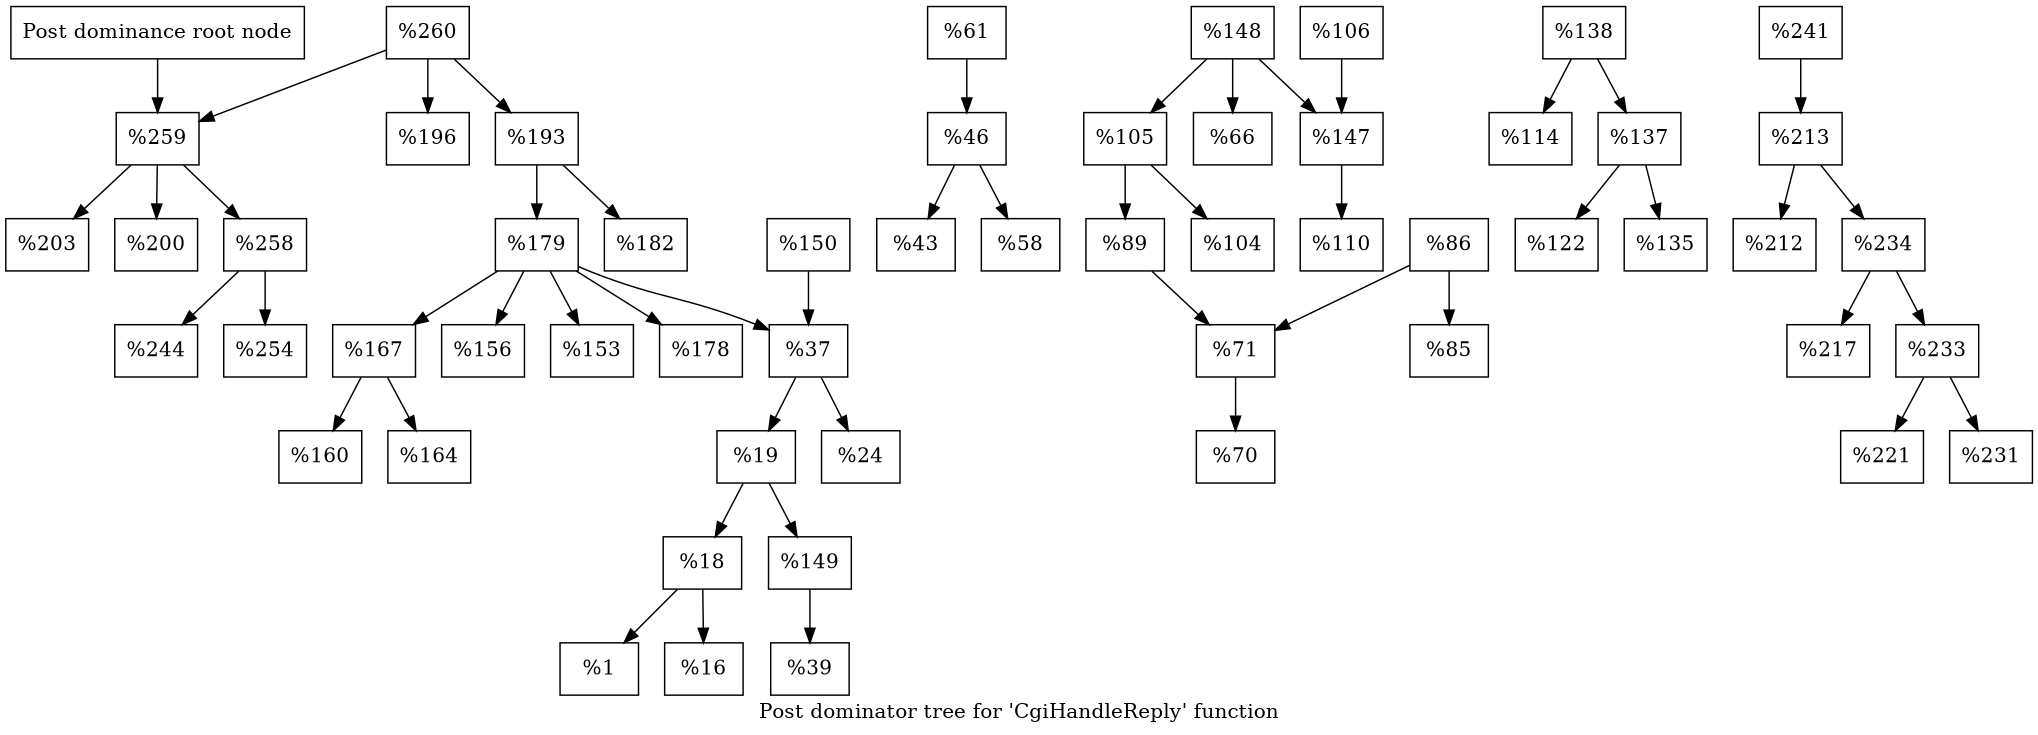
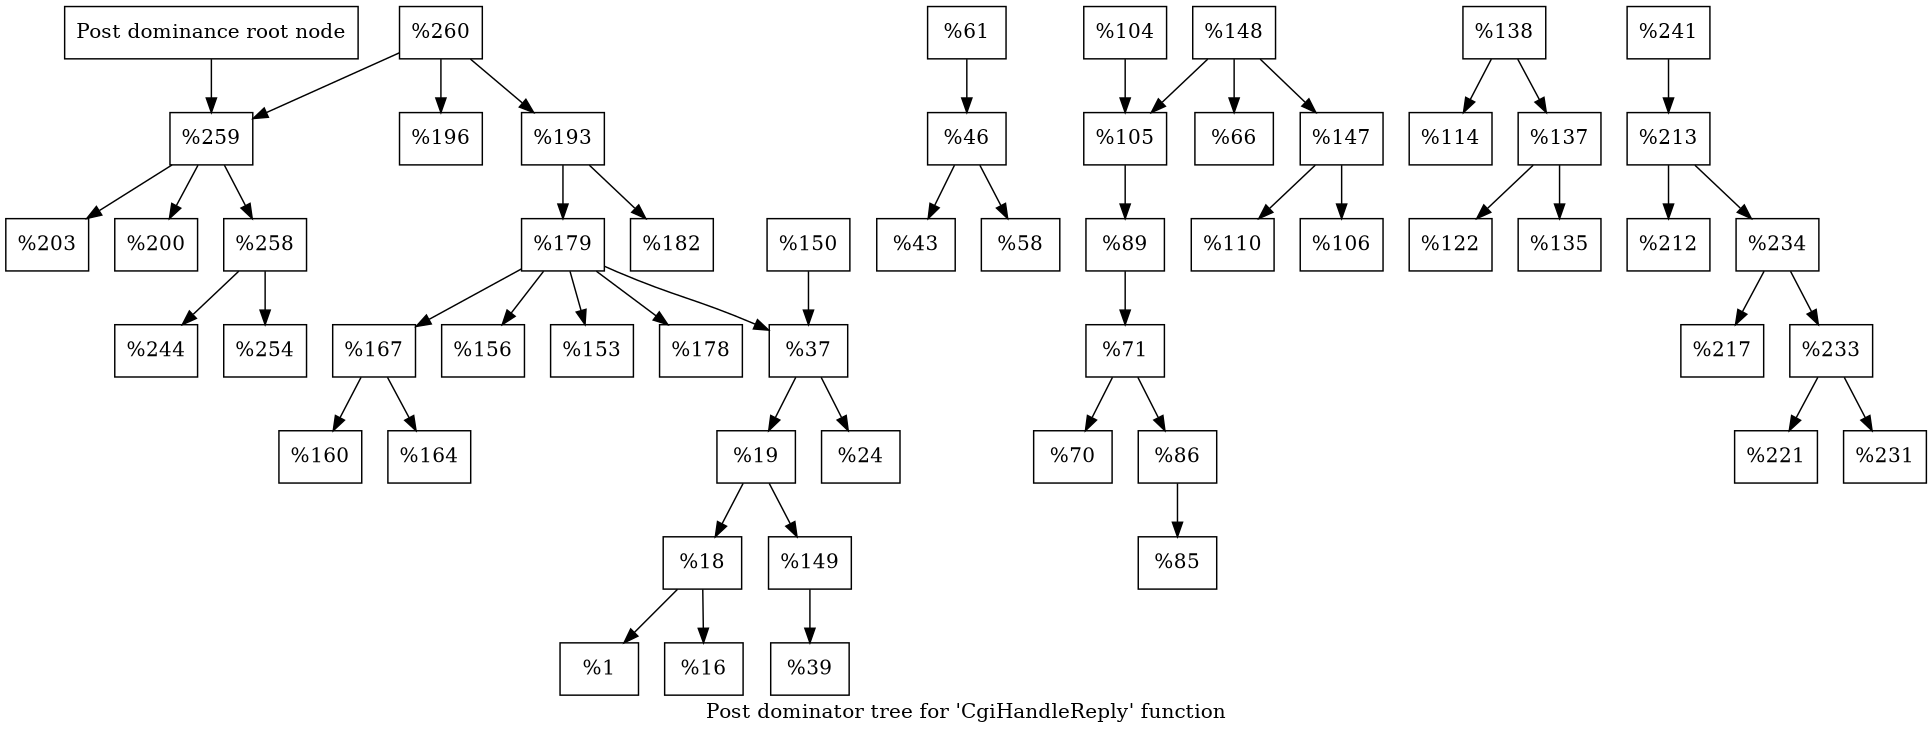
edge "%106" -> "%147": reversed
edge "%105" -> "%104": reversed
edge "%86" -> "%71": reversed
